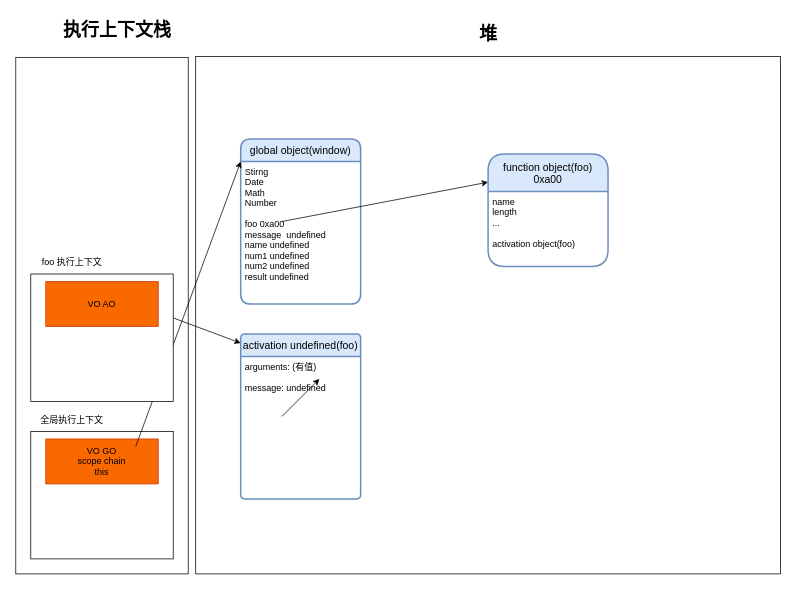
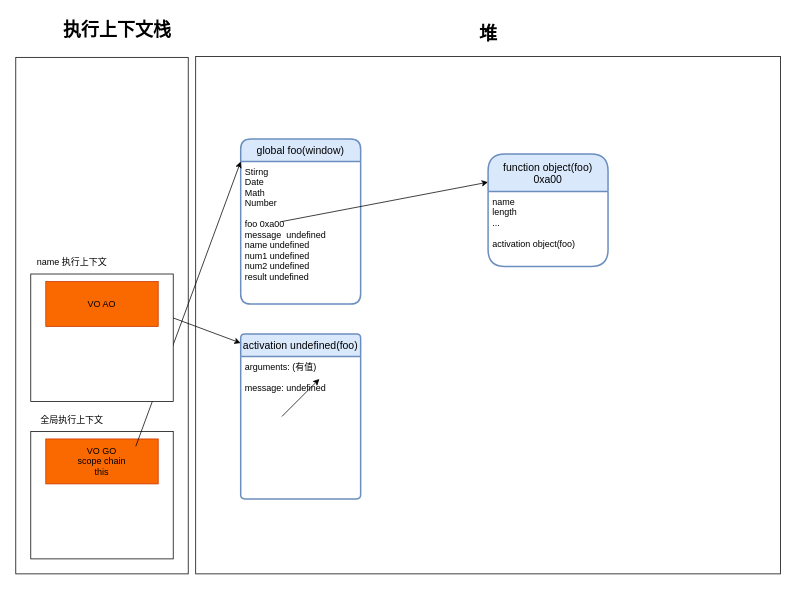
node "global object(window)": label "global object(window)" -> "global foo(window)"
node "foo 执行上下文": label "foo 执行上下文" -> "name 执行上下文"
